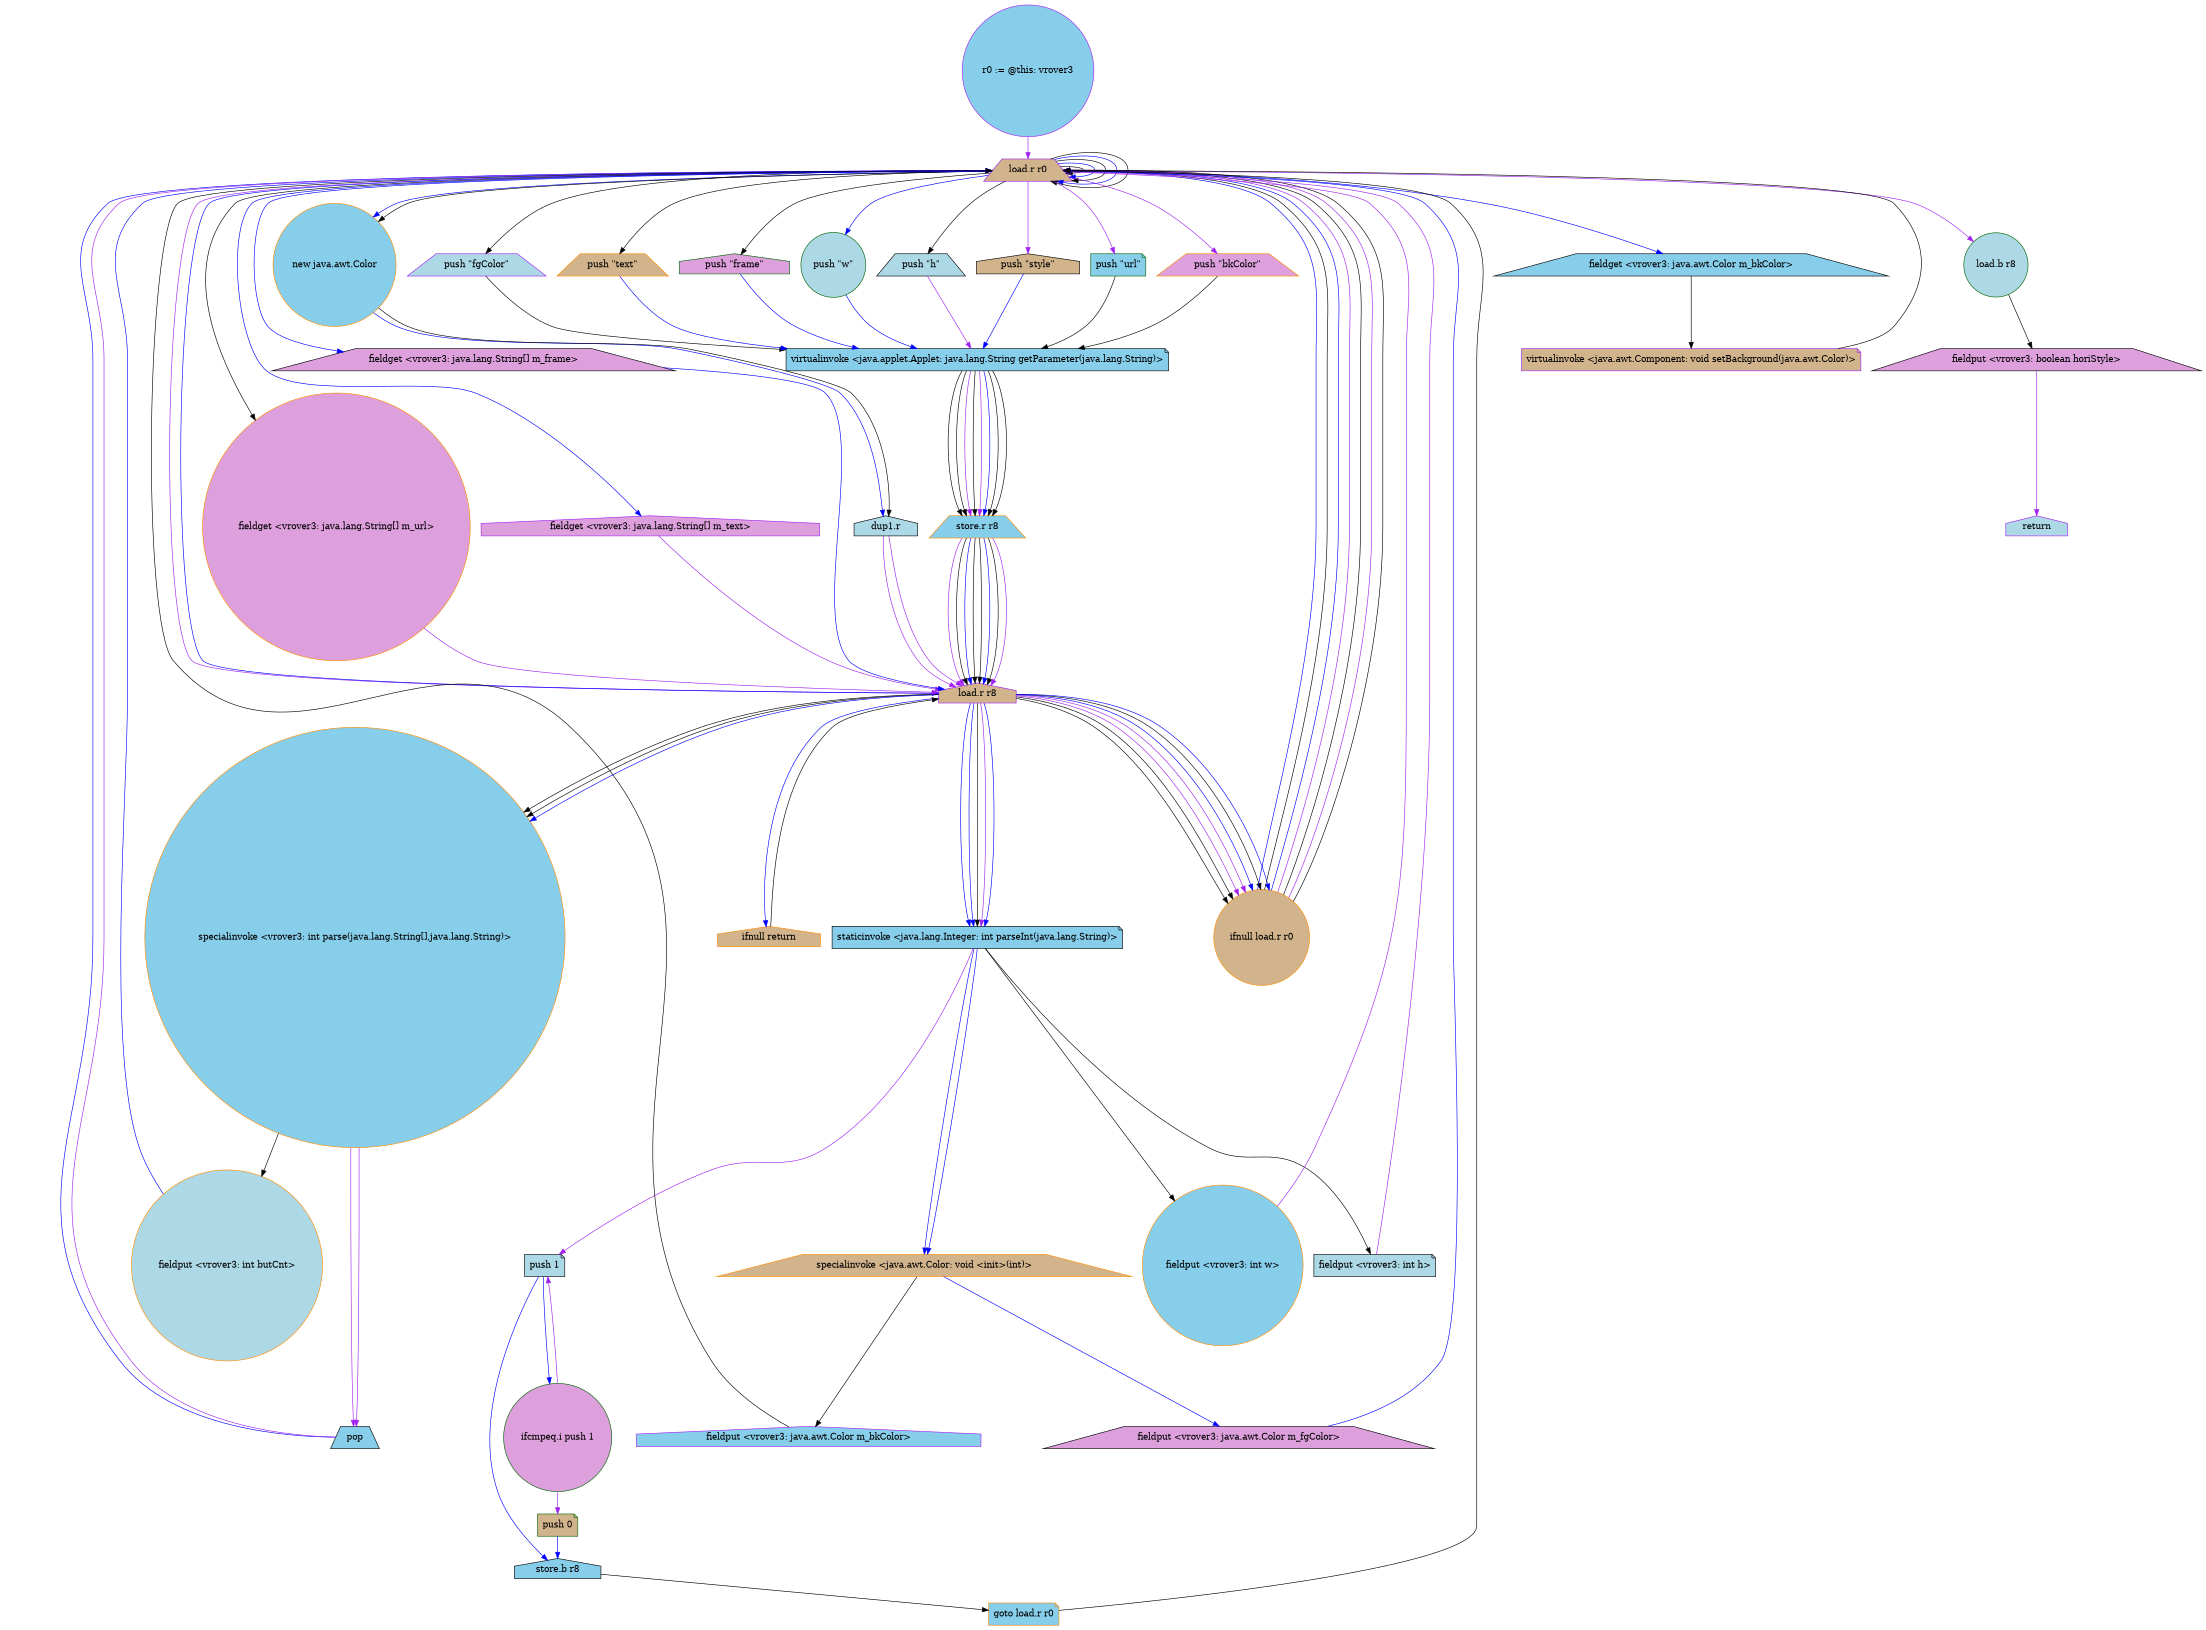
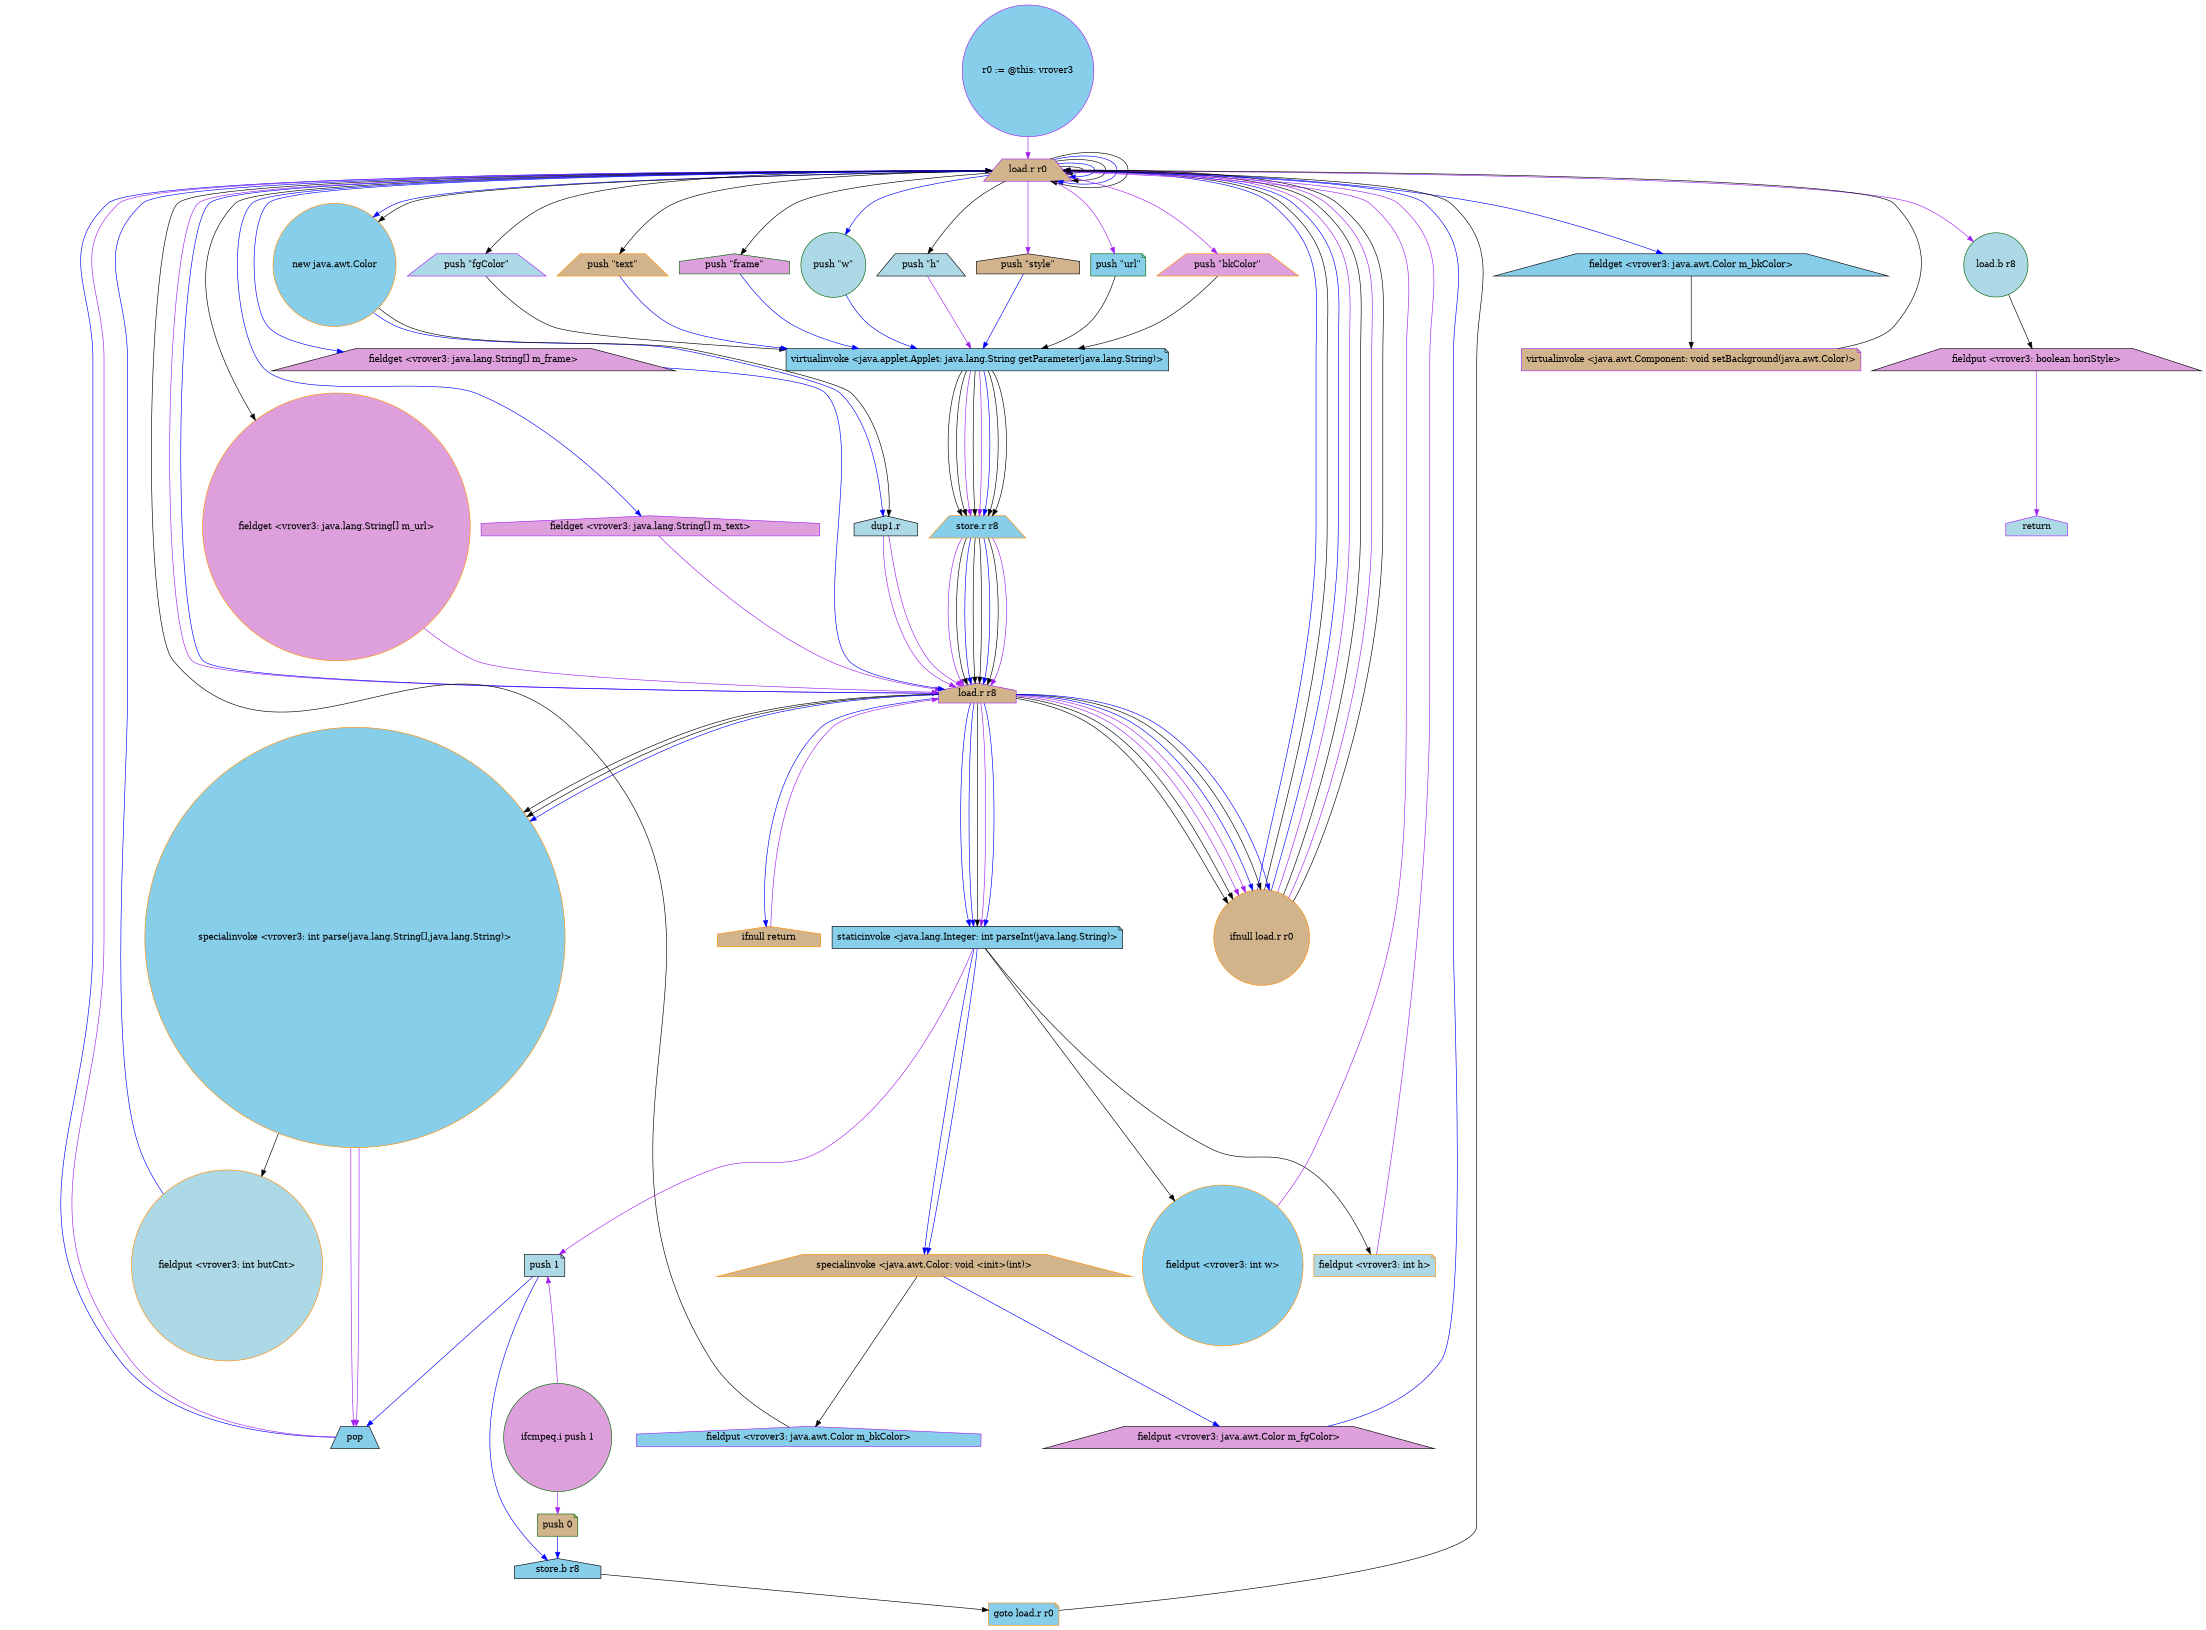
edge "ifnull return" -> "load.r r8": color black -> purple
node "fieldput <vrover3: int h>": color black -> darkorange
edge "push 1" -> "ifcmpeq.i push 1": now "push 1" -> "pop"
